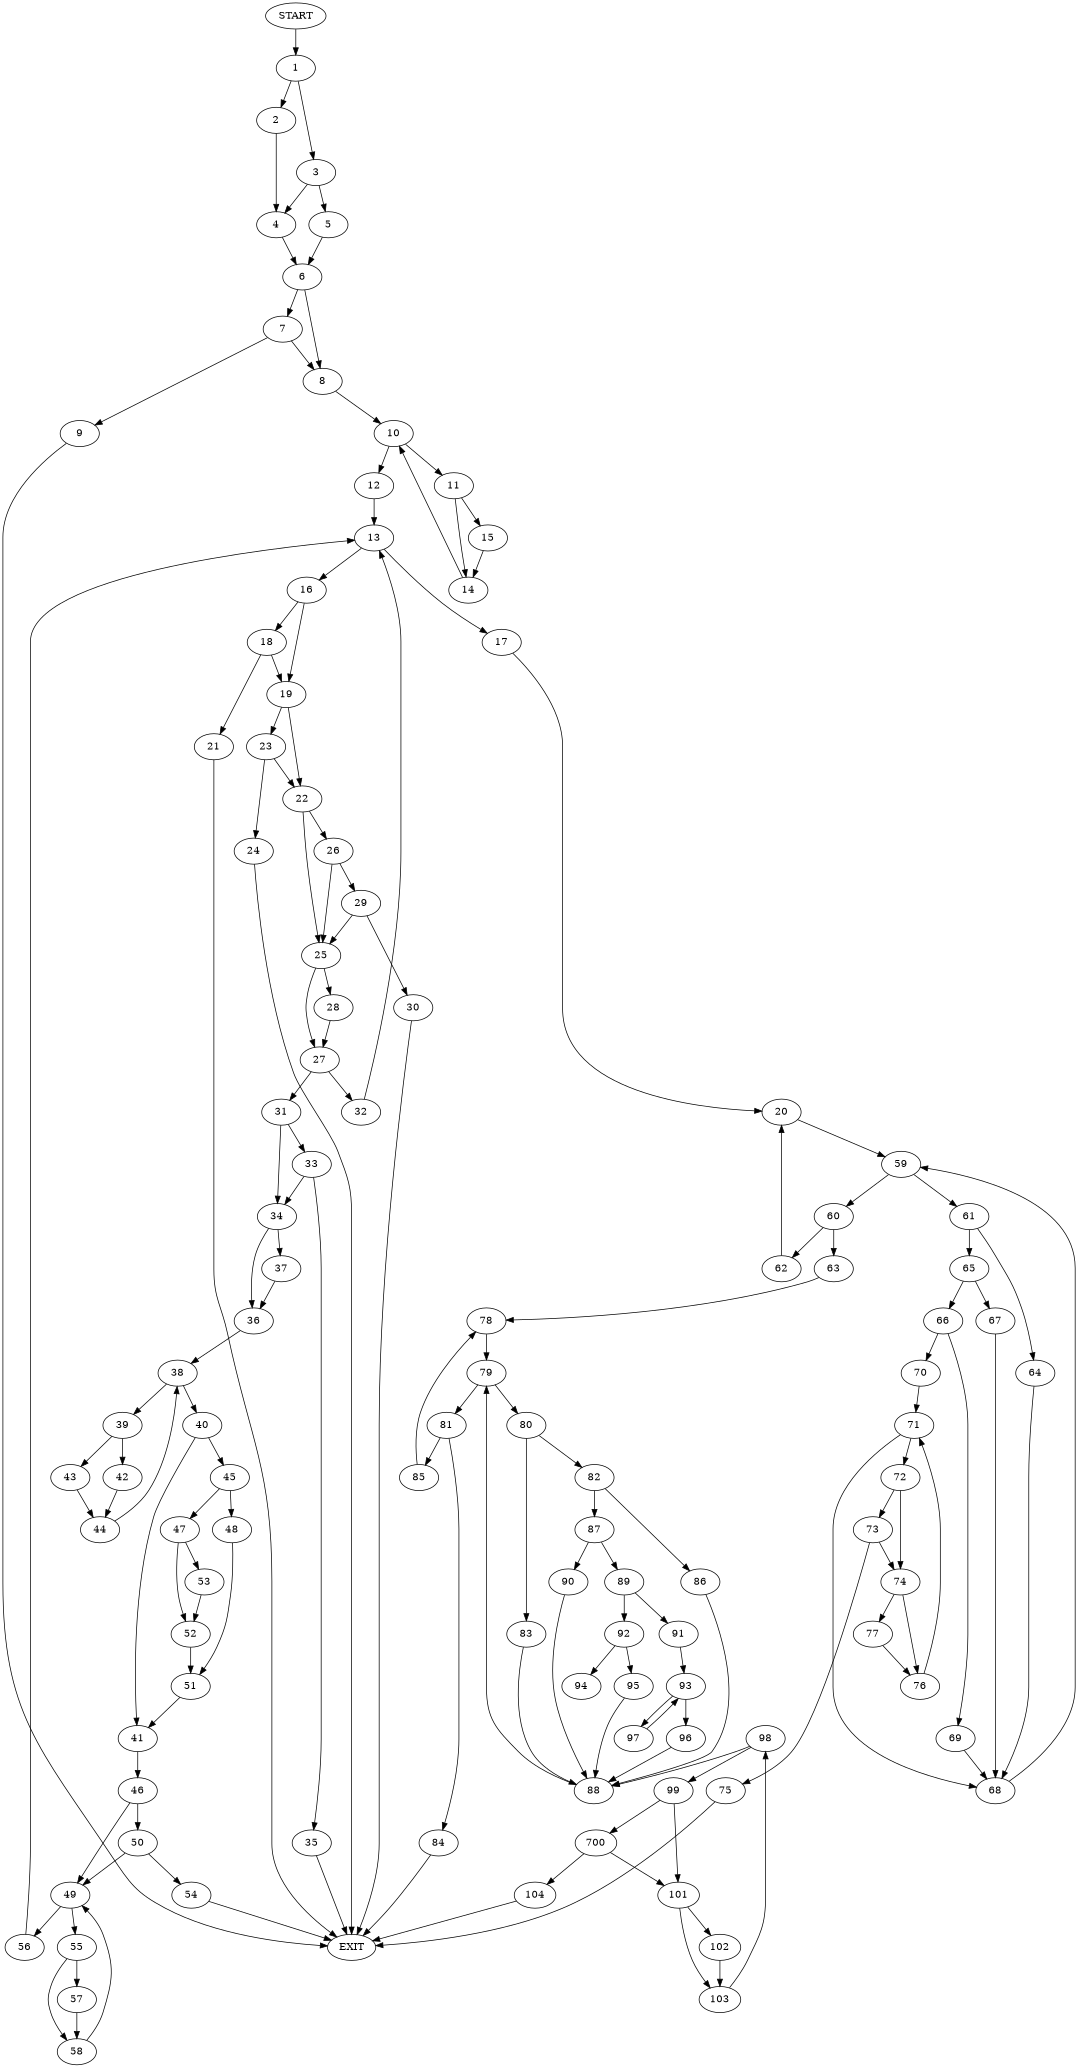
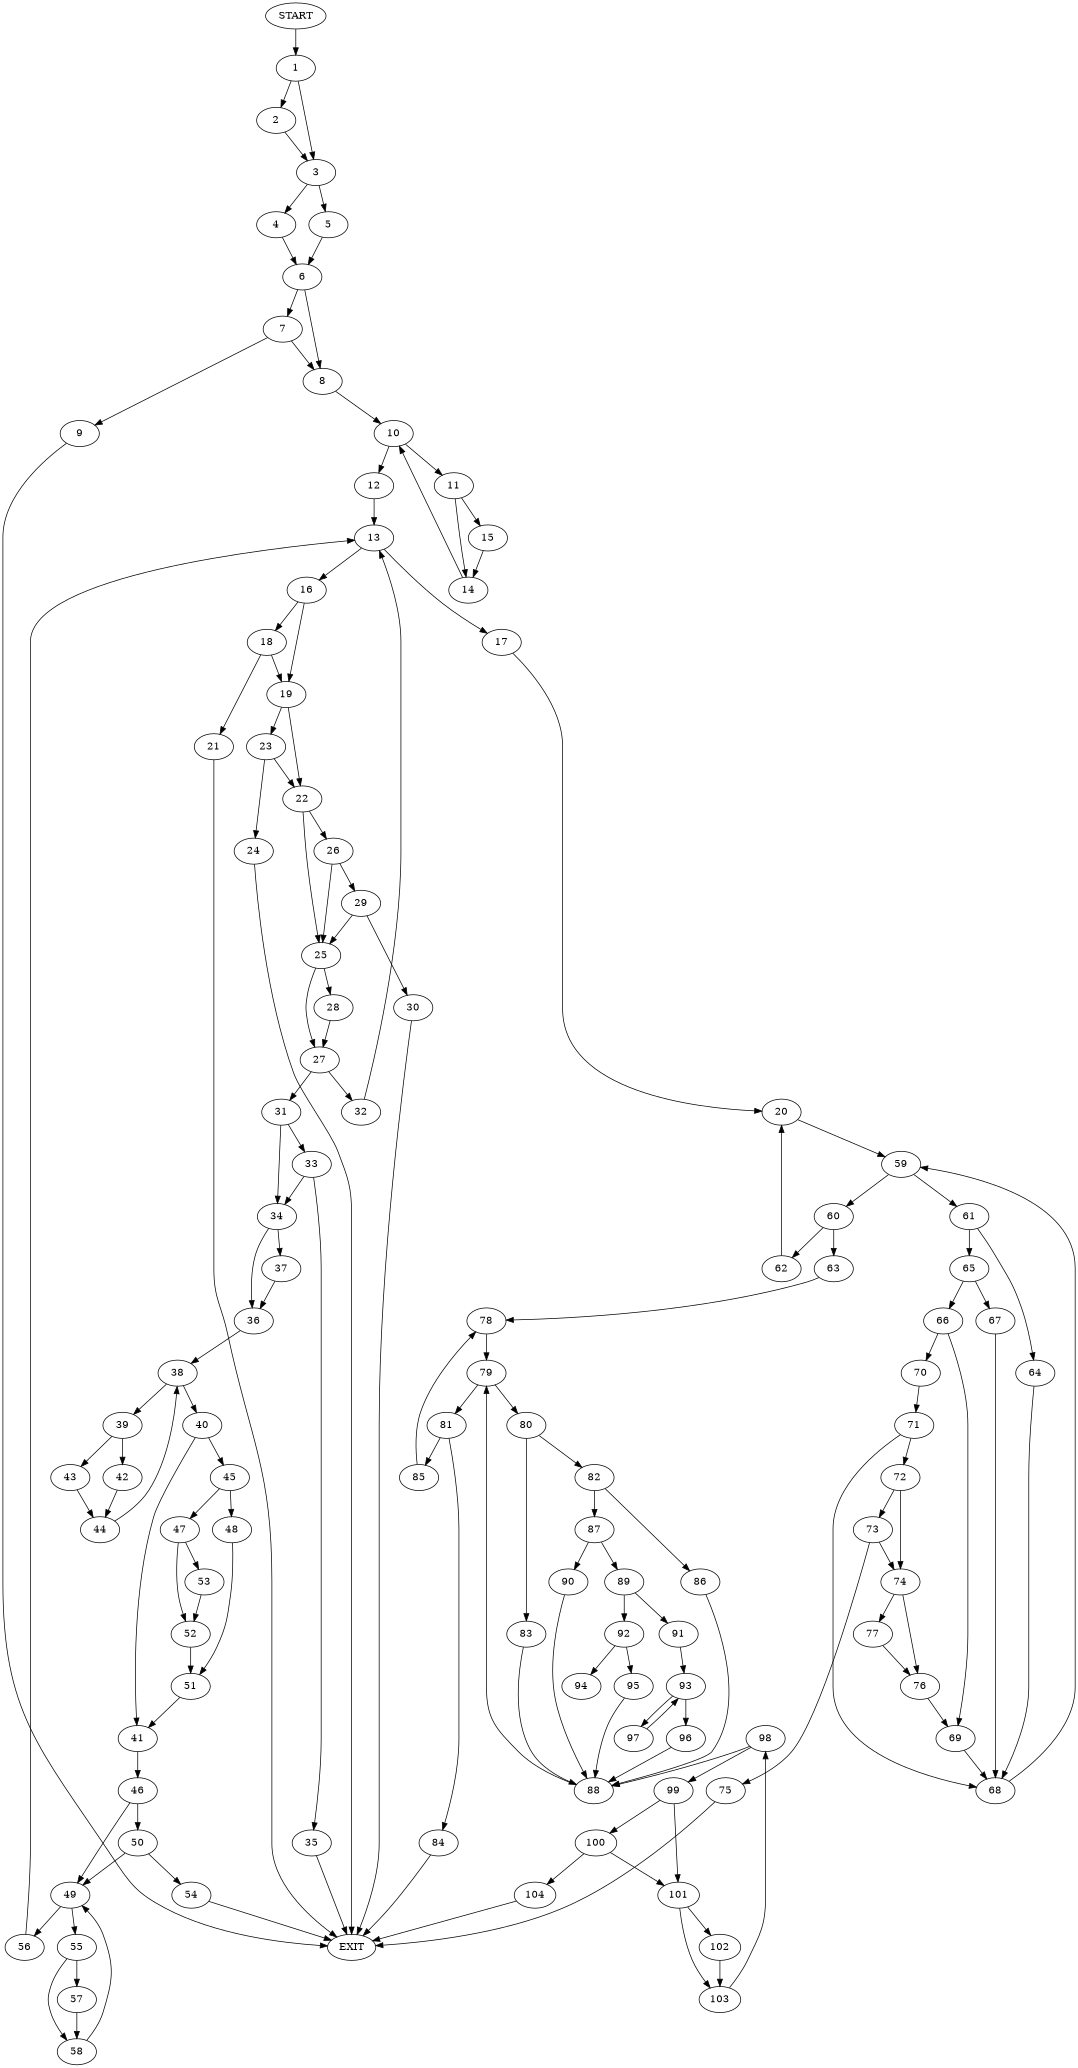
edge "2" -> "4": now "2" -> "3"
edge "76" -> "71": now "76" -> "69"
node "700": label "700" -> "100"
